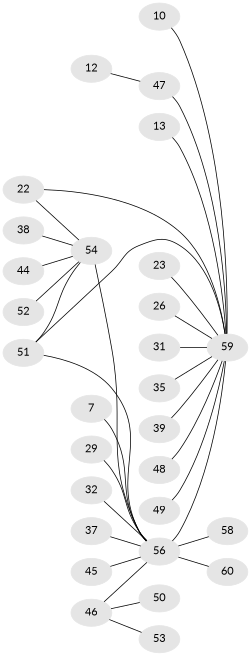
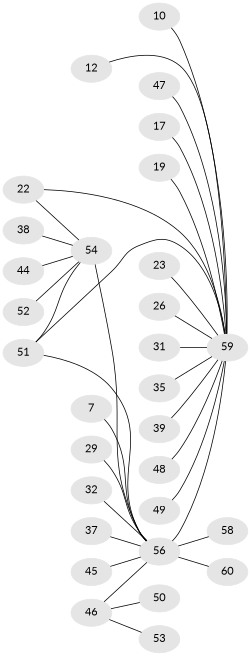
edge "12" -- "47": now "12" -- "59"
node "13": label "13" -> "17"
node "19": added
